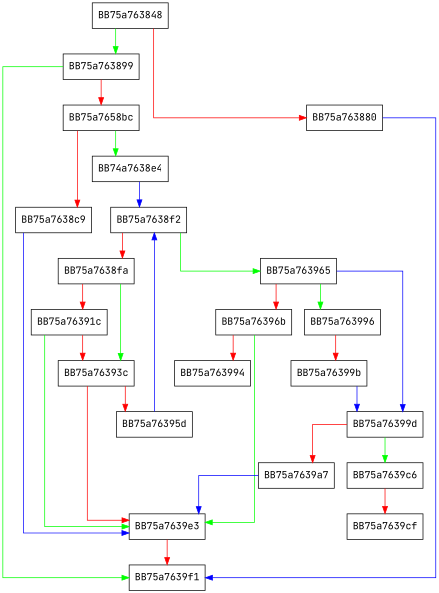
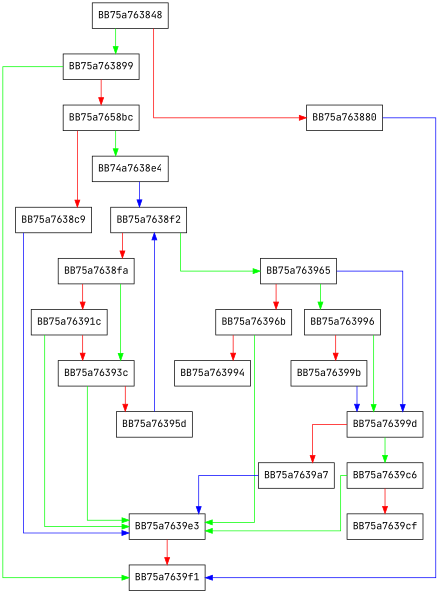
edge "BB75a763996" -> "BB75a76399d": added
edge "BB75a76393c" -> "BB75a7639e3": color red -> green
edge "BB75a7639c6" -> "BB75a7639e3": added
